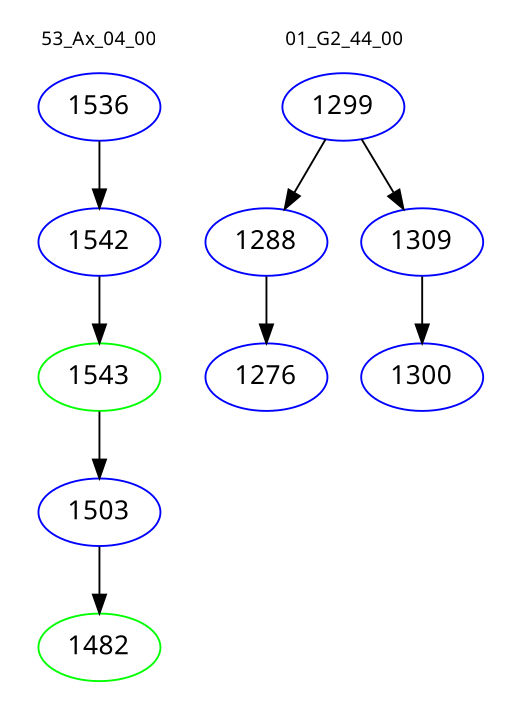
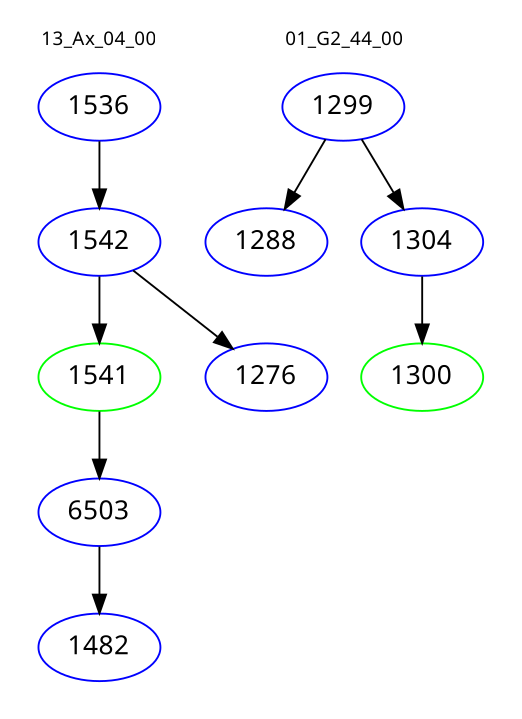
cluster "53_Ax_04_00": label "53_Ax_04_00" -> "13_Ax_04_00"
node "1309": label "1309" -> "1304"
edge "1288" -> "1276": now "1542" -> "1276"
node "1543": label "1543" -> "1541"
node "1300": color blue -> green
node "1503": label "1503" -> "6503"
node "1482": color green -> blue
